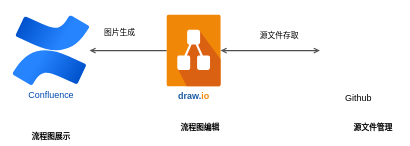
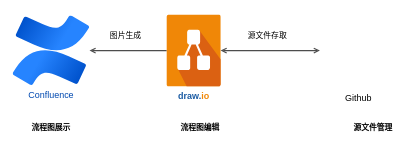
node "图片生成": moved (119, 32) -> (125, 35)
node "源文件存取": moved (279, 35) -> (267, 35)
node "流程图展示": moved (51, 137) -> (51, 128)
